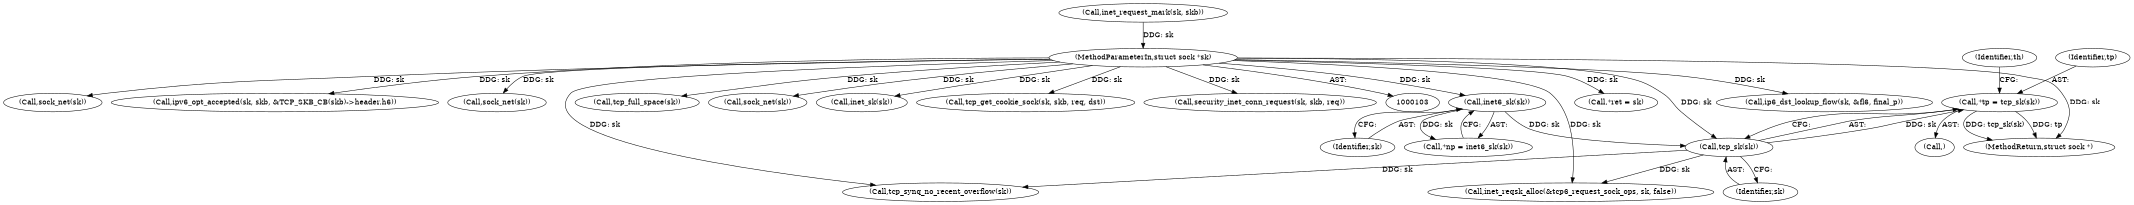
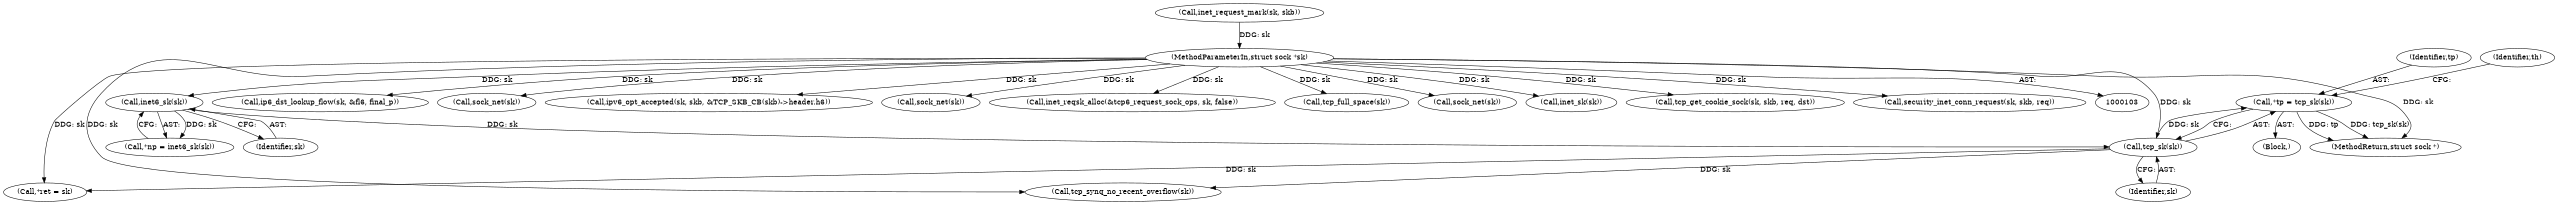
node "(Call,)": label "(Call,)" -> "(Block,)"
edge "(Call,tcp_sk(sk))" -> "(Call,inet_reqsk_alloc(&tcp6_request_sock_ops, sk, false))": now "(Call,tcp_sk(sk))" -> "(Call,*ret = sk)"
